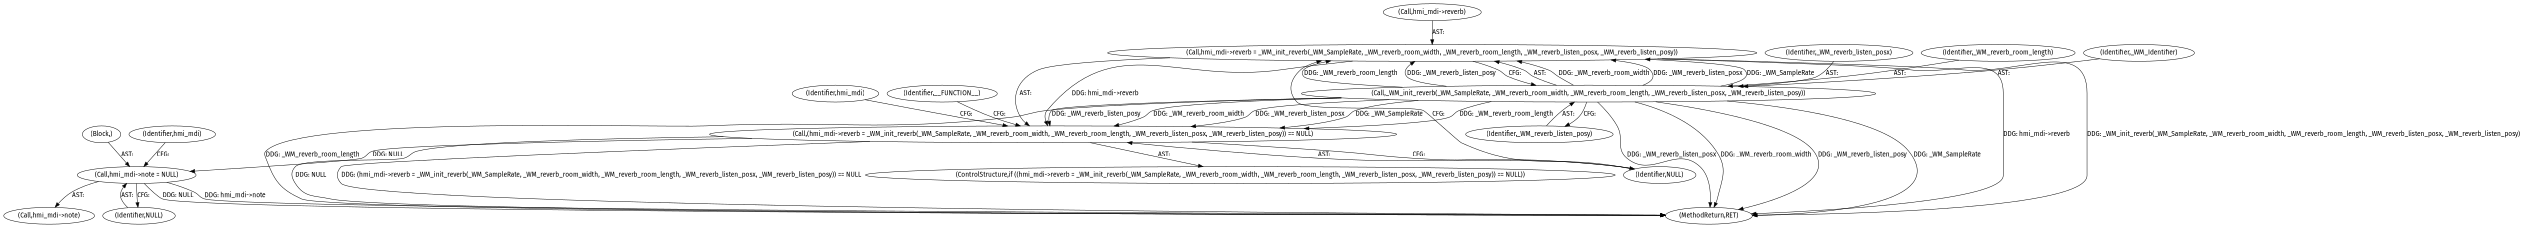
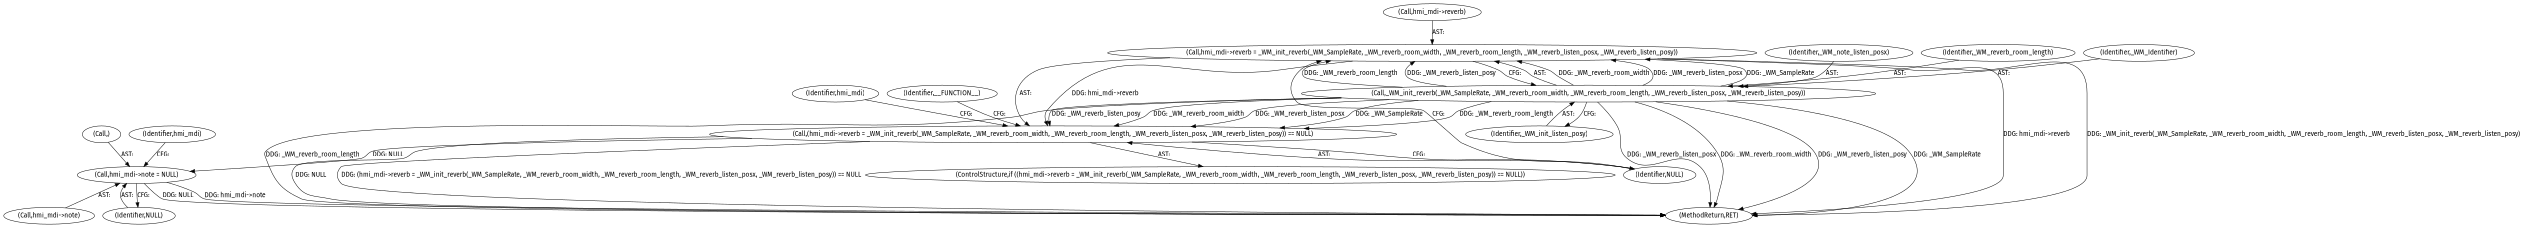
node "(Identifier,_WM_reverb_listen_posx)": label "(Identifier,_WM_reverb_listen_posx)" -> "(Identifier,_WM_note_listen_posx)"
node "(Block,)": label "(Block,)" -> "(Call,)"
node "(Identifier,_WM_reverb_listen_posy)": label "(Identifier,_WM_reverb_listen_posy)" -> "(Identifier,_WM_init_listen_posy)"
edge "(Call,hmi_mdi->note = NULL)" -> "(Call,hmi_mdi->note)": reversed
